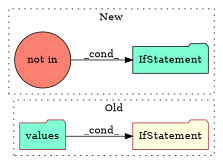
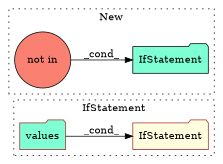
cluster "Old": label "Old" -> "IfStatement"
